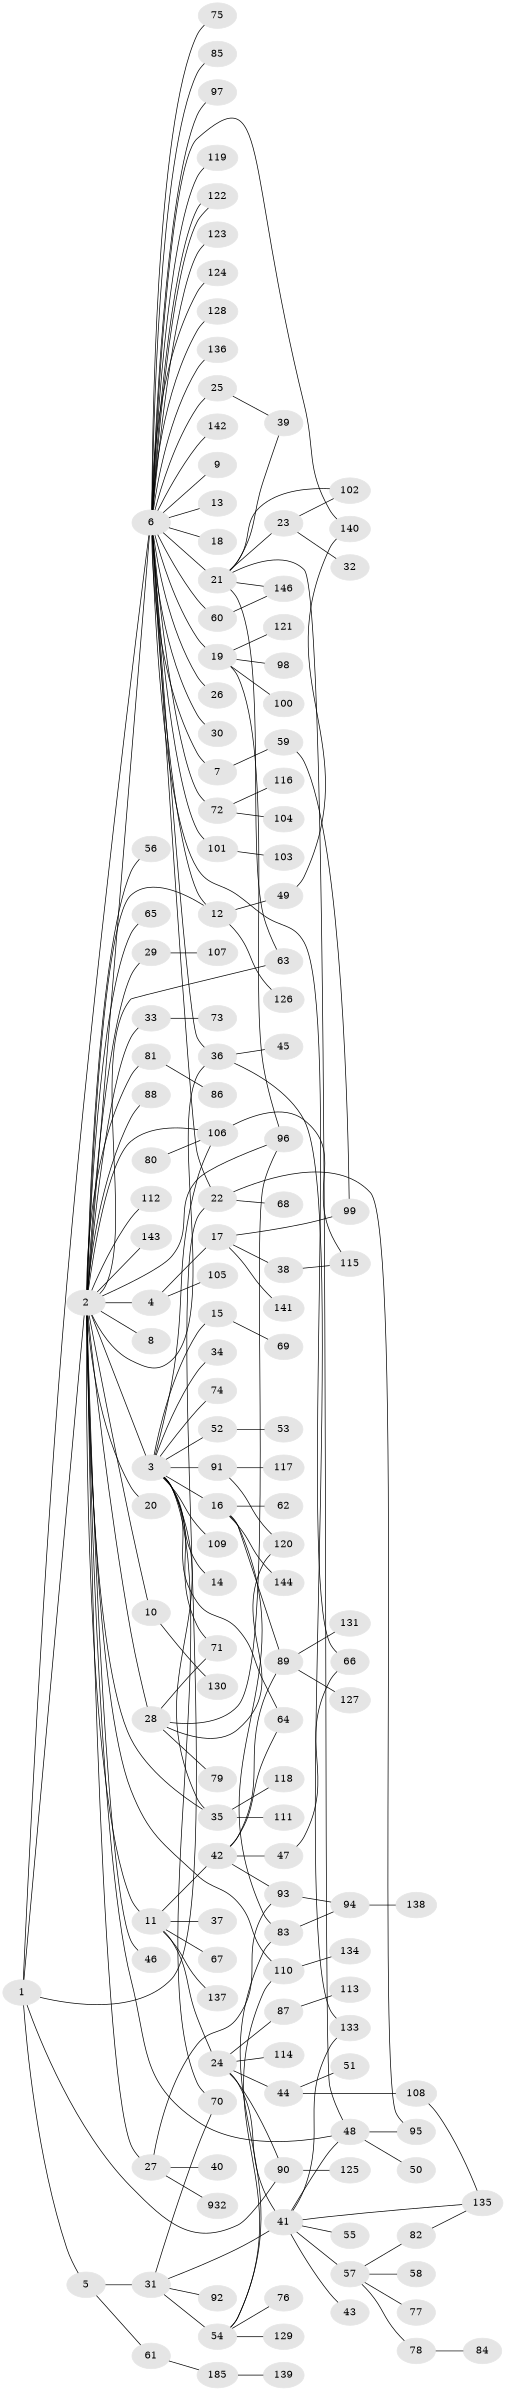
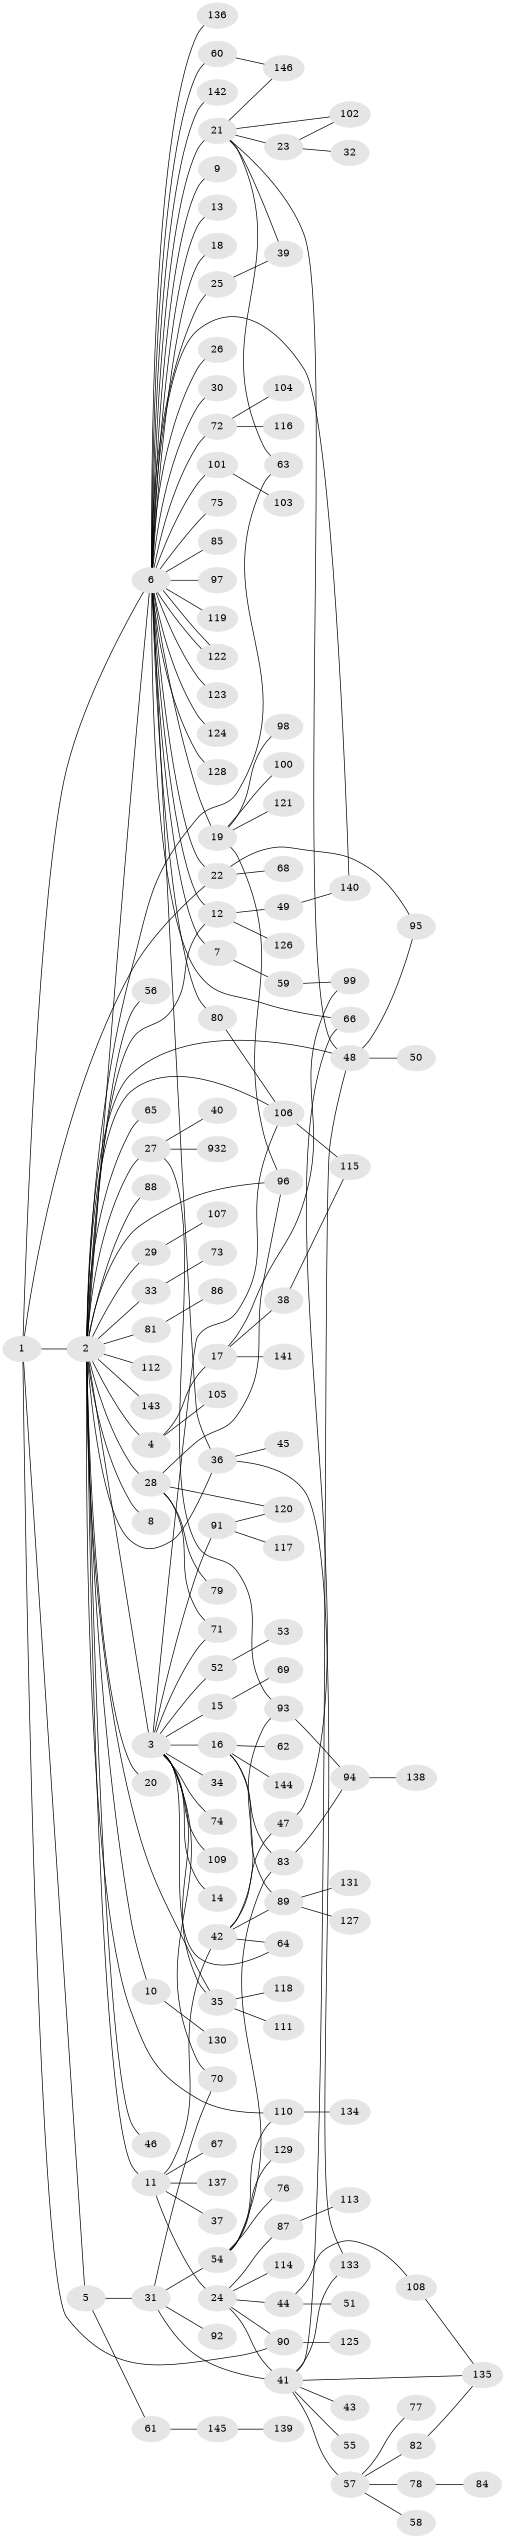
edge "6" -- "80": added
node "185": label "185" -> "145"
